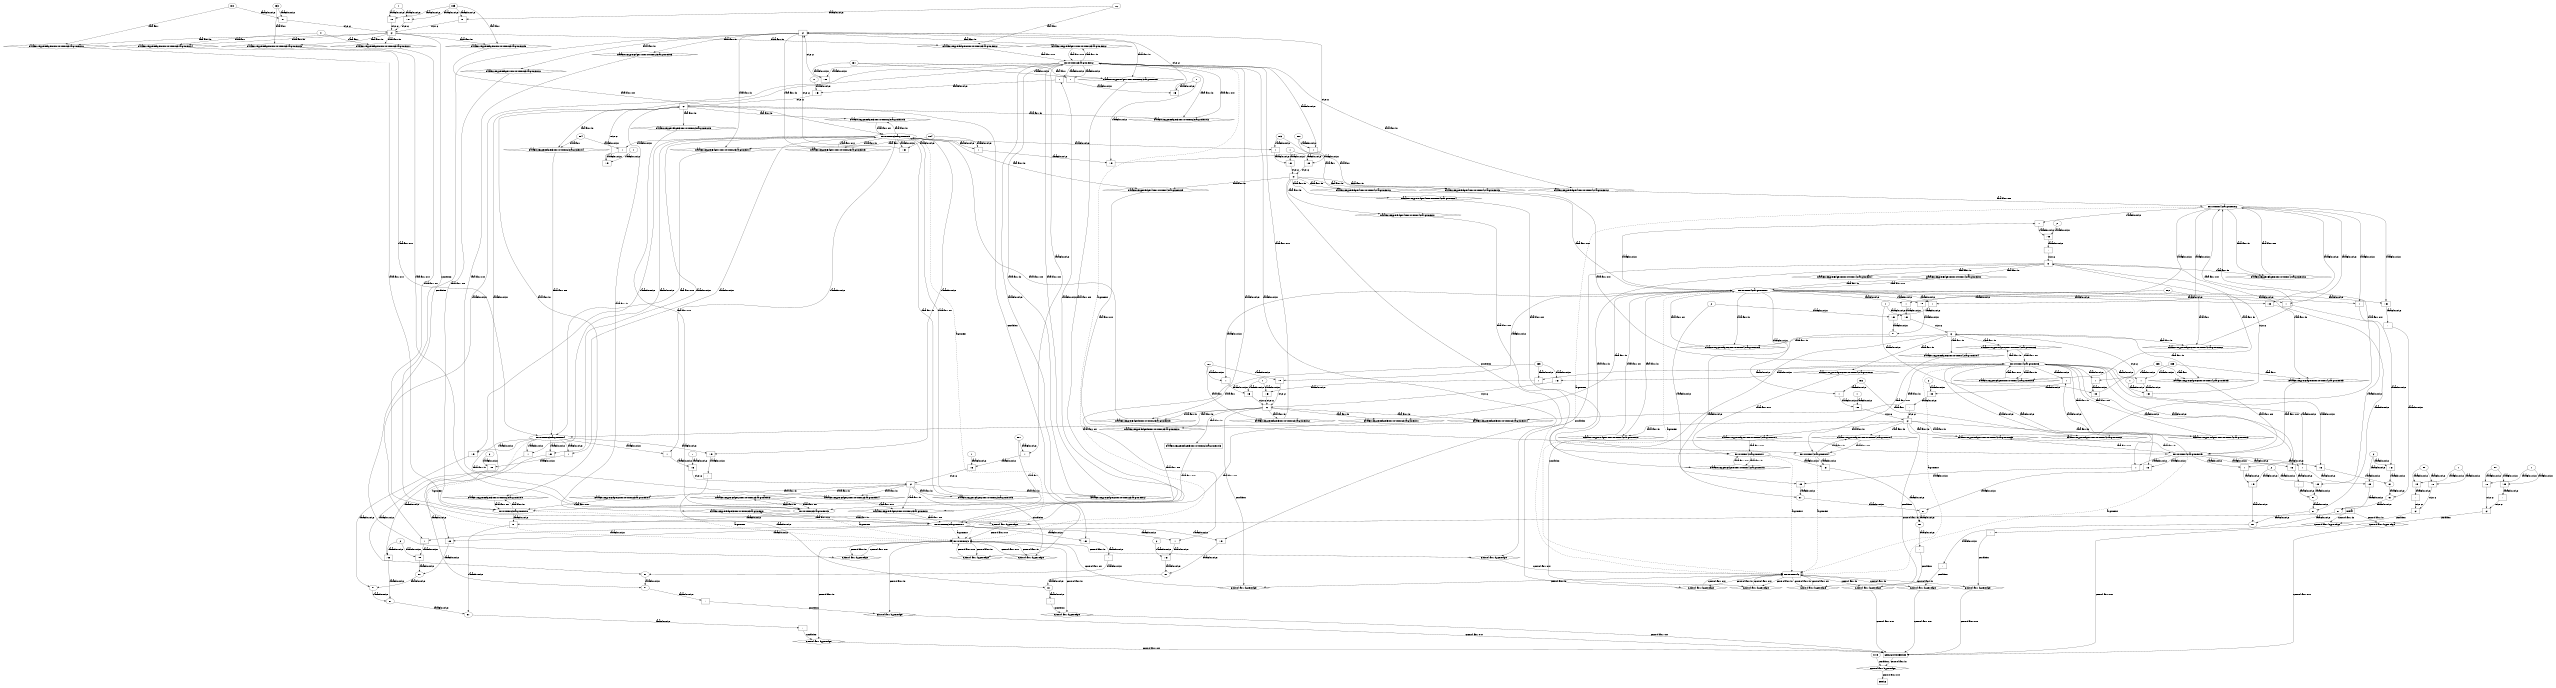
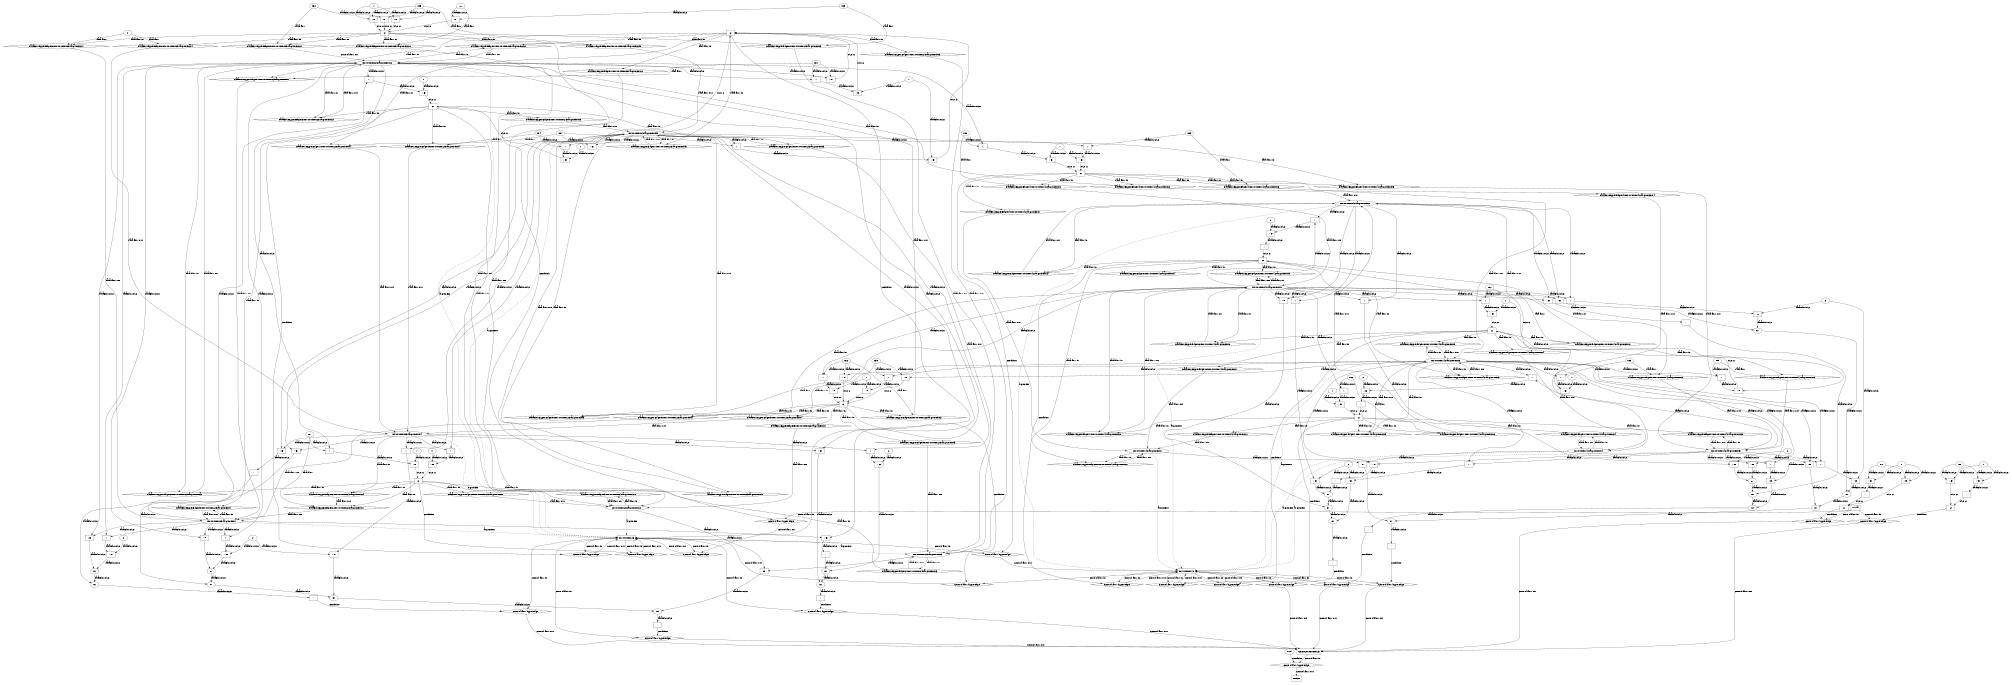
edge "DataFowHyperEdge_0_INV_MAIN_23_argument_2" -> "INV_MAIN_23_argument_2": label "data flow out" -> "control flow out"
edge "INV_MAIN_23_argument_5" -> "DataFowHyperEdge_3_INV_MAIN_23_argument_5": now "INV_MAIN_23_argument_5" -> "DataFowHyperEdge_3_INV_MAIN_23_argument_3"
node "DataFowHyperEdge_5_INV_MAIN_23_argument_3": shape box -> diamond
edge "INV_MAIN_23_argument_3" -> "INV_MAIN_23": reversed
